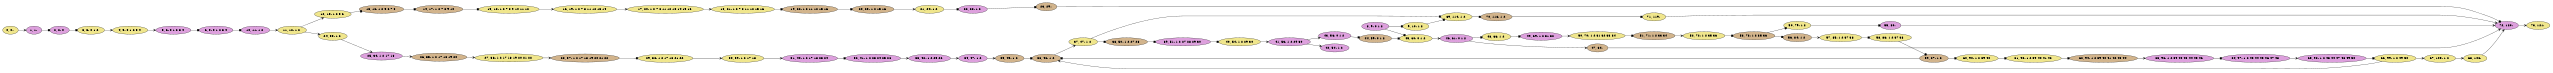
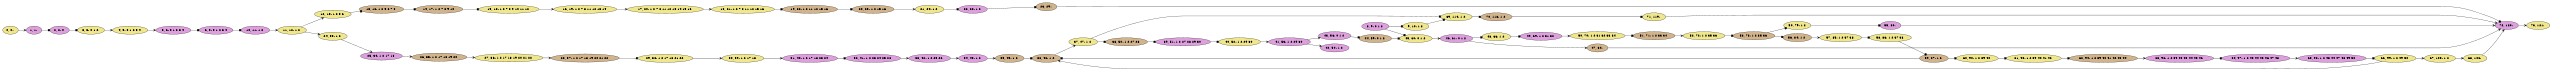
node "40, 54: 1 2 29 30": label "40, 54: 1 2 29 30" -> "40, 52: 1 2 29 30"
node "34, 47: 1 2": label "34, 47: 1 2" -> "34, 43: 1 2"
